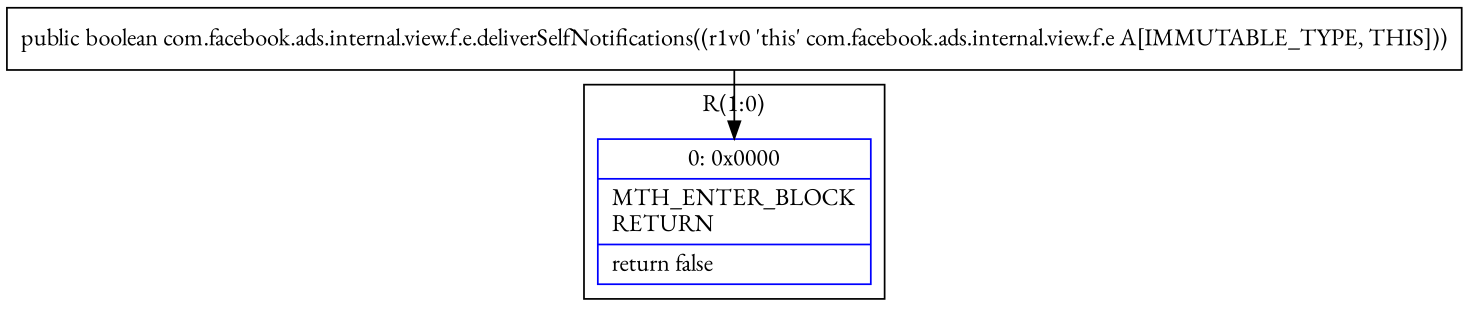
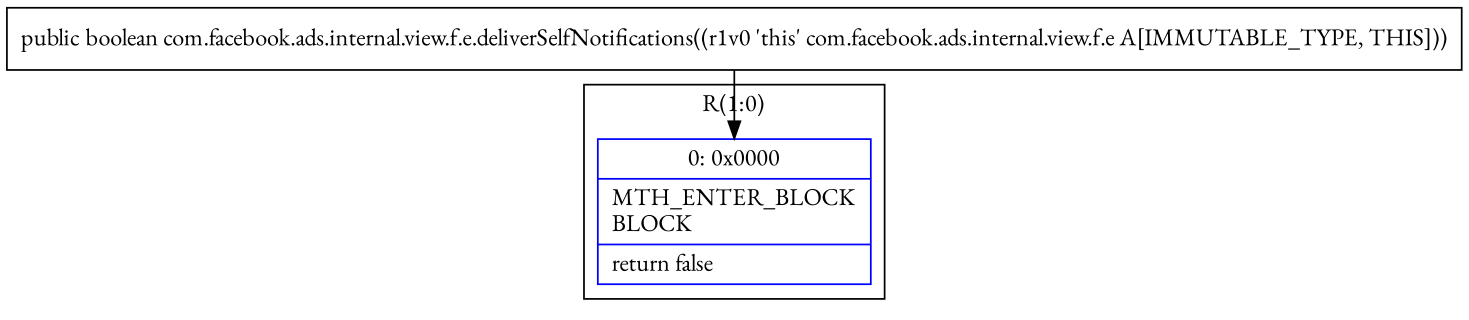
node "0: 0x0000": text "RETURN" -> "BLOCK"
